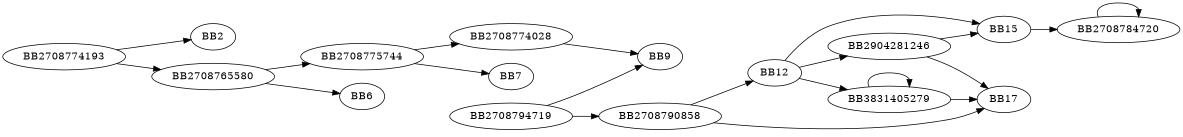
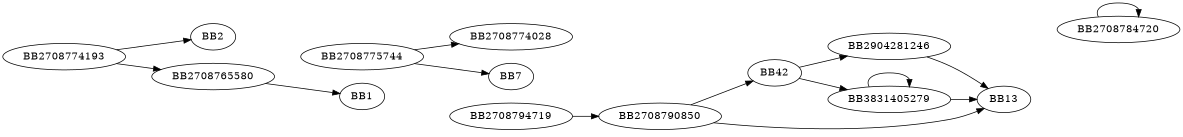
node "BB15": removed
node "BB9": removed
edge "BB2708765580" -> "BB2708775744": removed
node "BB12": label "BB12" -> "BB42"
node "BB6": label "BB6" -> "BB1"
node "BB17": label "BB17" -> "BB13"
node "BB2708790858": label "BB2708790858" -> "BB2708790850"
